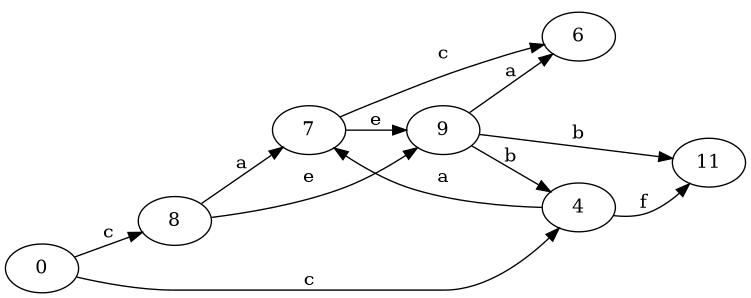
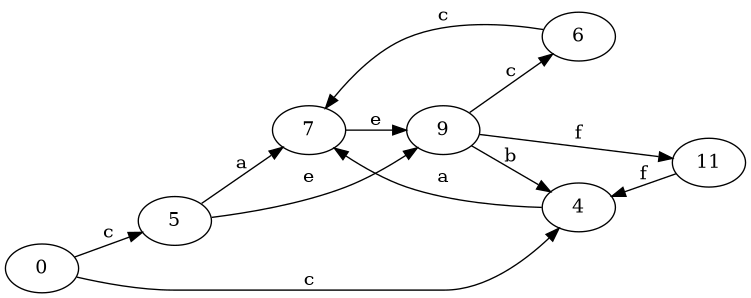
edge "9" -> "6": label "a" -> "c"
edge "7" -> "6": reversed
edge "9" -> "11": label "b" -> "f"
edge "4" -> "11": reversed
node "8": label "8" -> "5"
